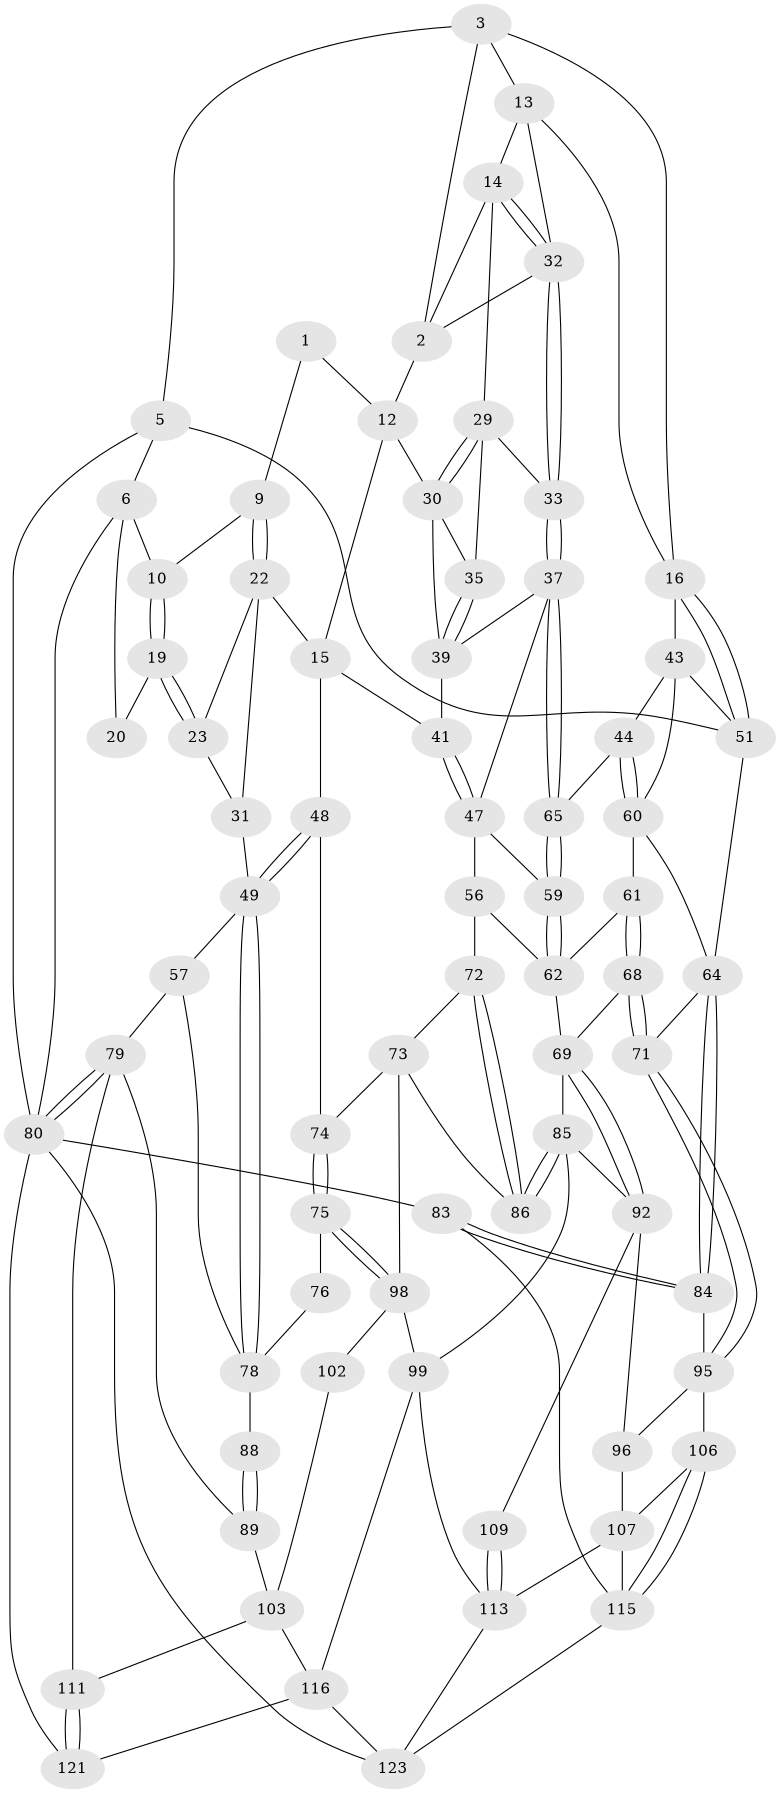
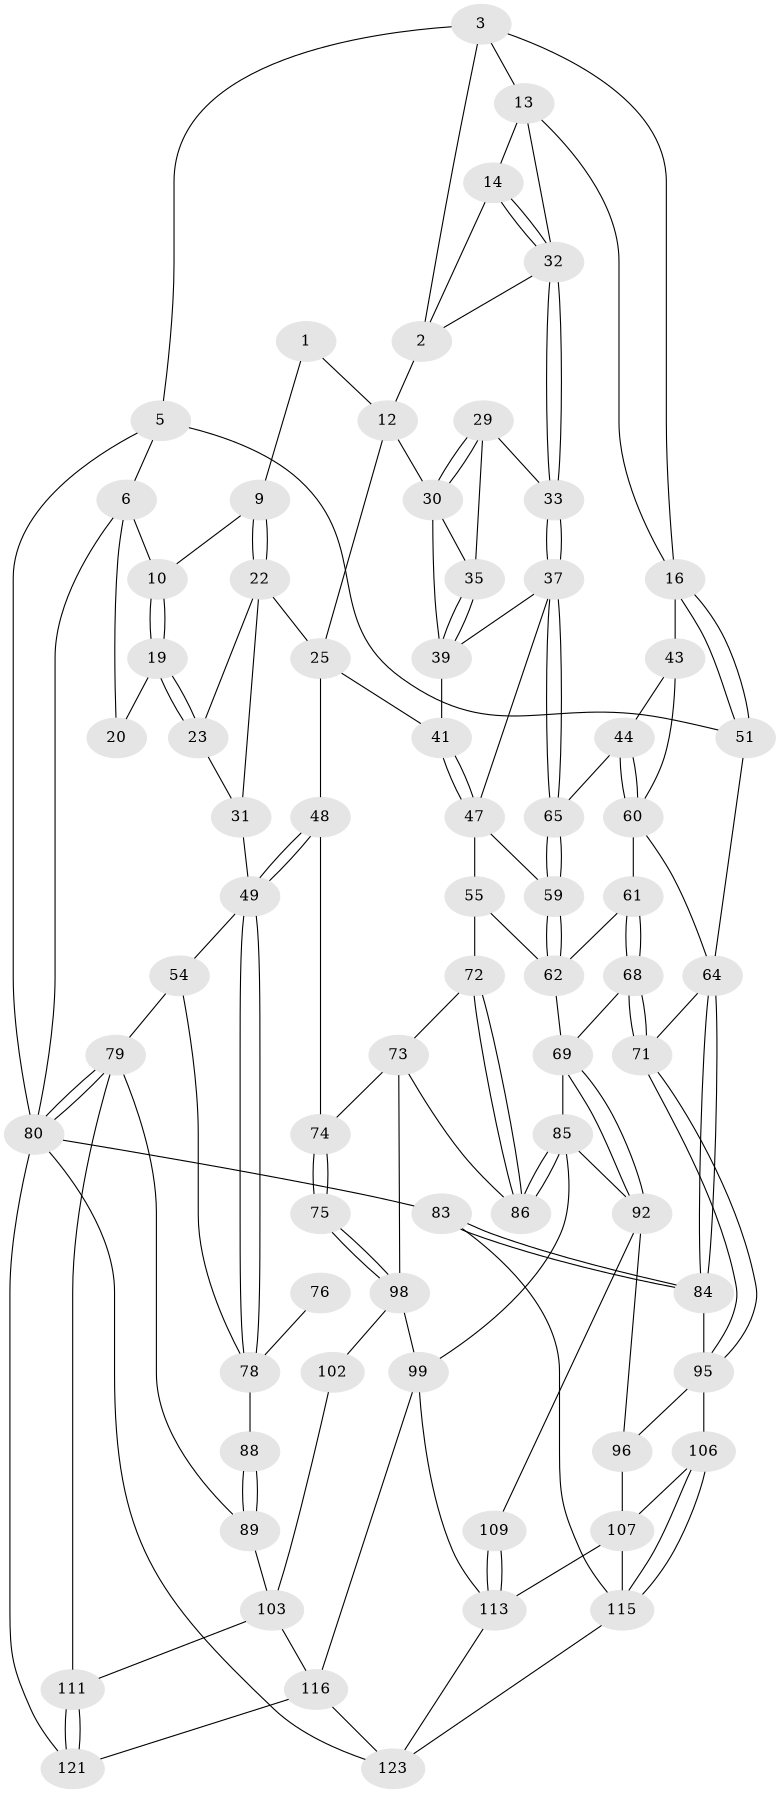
edge "14" -- "29": removed
node "15": label "15" -> "25"
edge "43" -- "51": removed
node "56": label "56" -> "55"
node "57": label "57" -> "54"
edge "75" -- "76": removed
